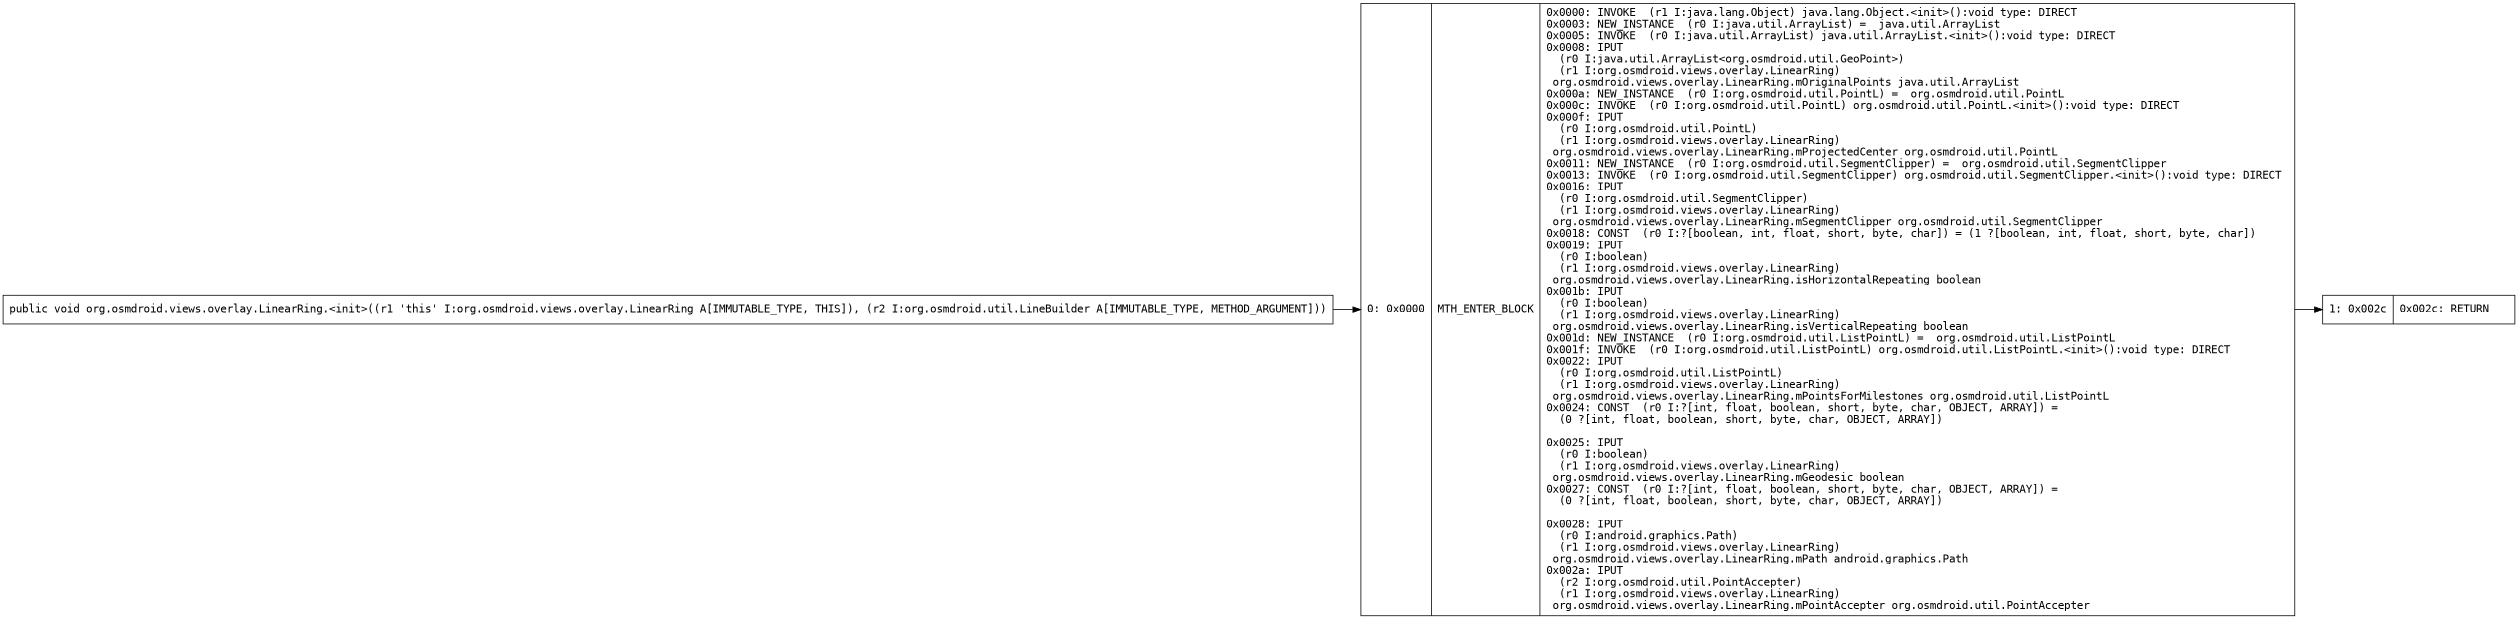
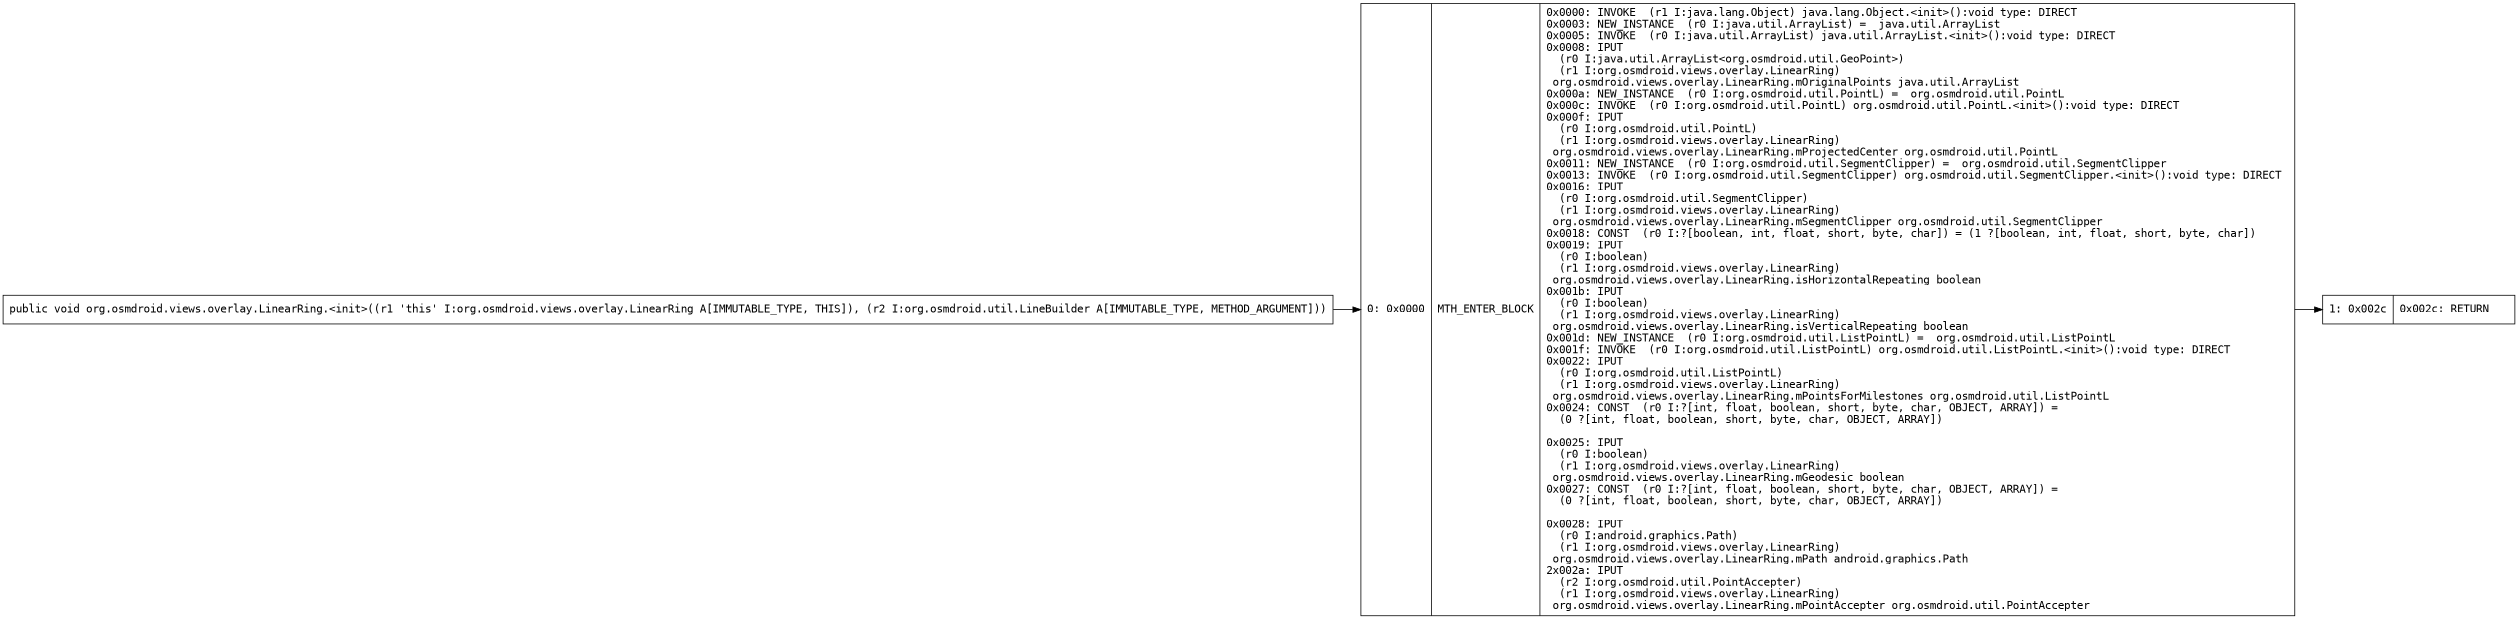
node "0: 0x0000": text "0x002a: IPUT" -> "2x002a: IPUT"
